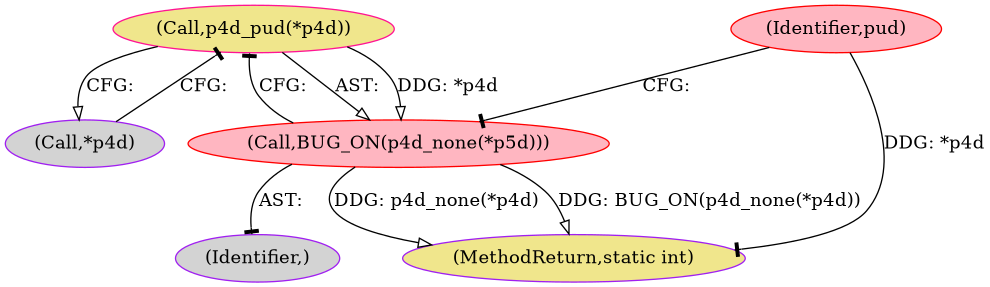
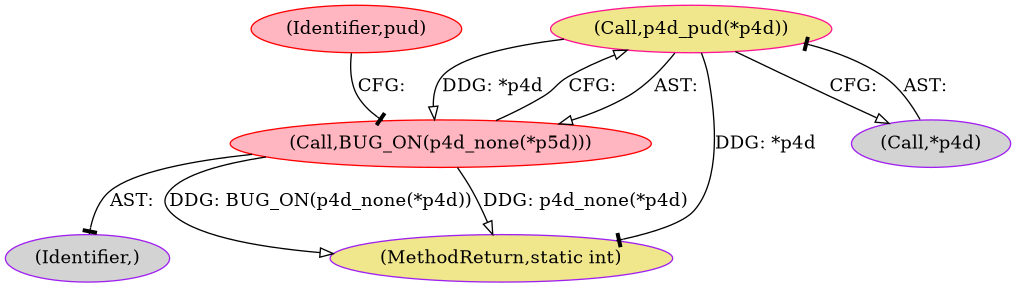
edge "(Call,*p4d)" -> "(Call,p4d_pud(*p4d))": label "CFG: " -> "AST: "
edge "(Call,BUG_ON(p4d_none(*p5d)))" -> "(Call,p4d_pud(*p4d))": arrowhead tee -> onormal
edge "(Identifier,pud)" -> "(MethodReturn,static int)": now "(Call,p4d_pud(*p4d))" -> "(MethodReturn,static int)"
